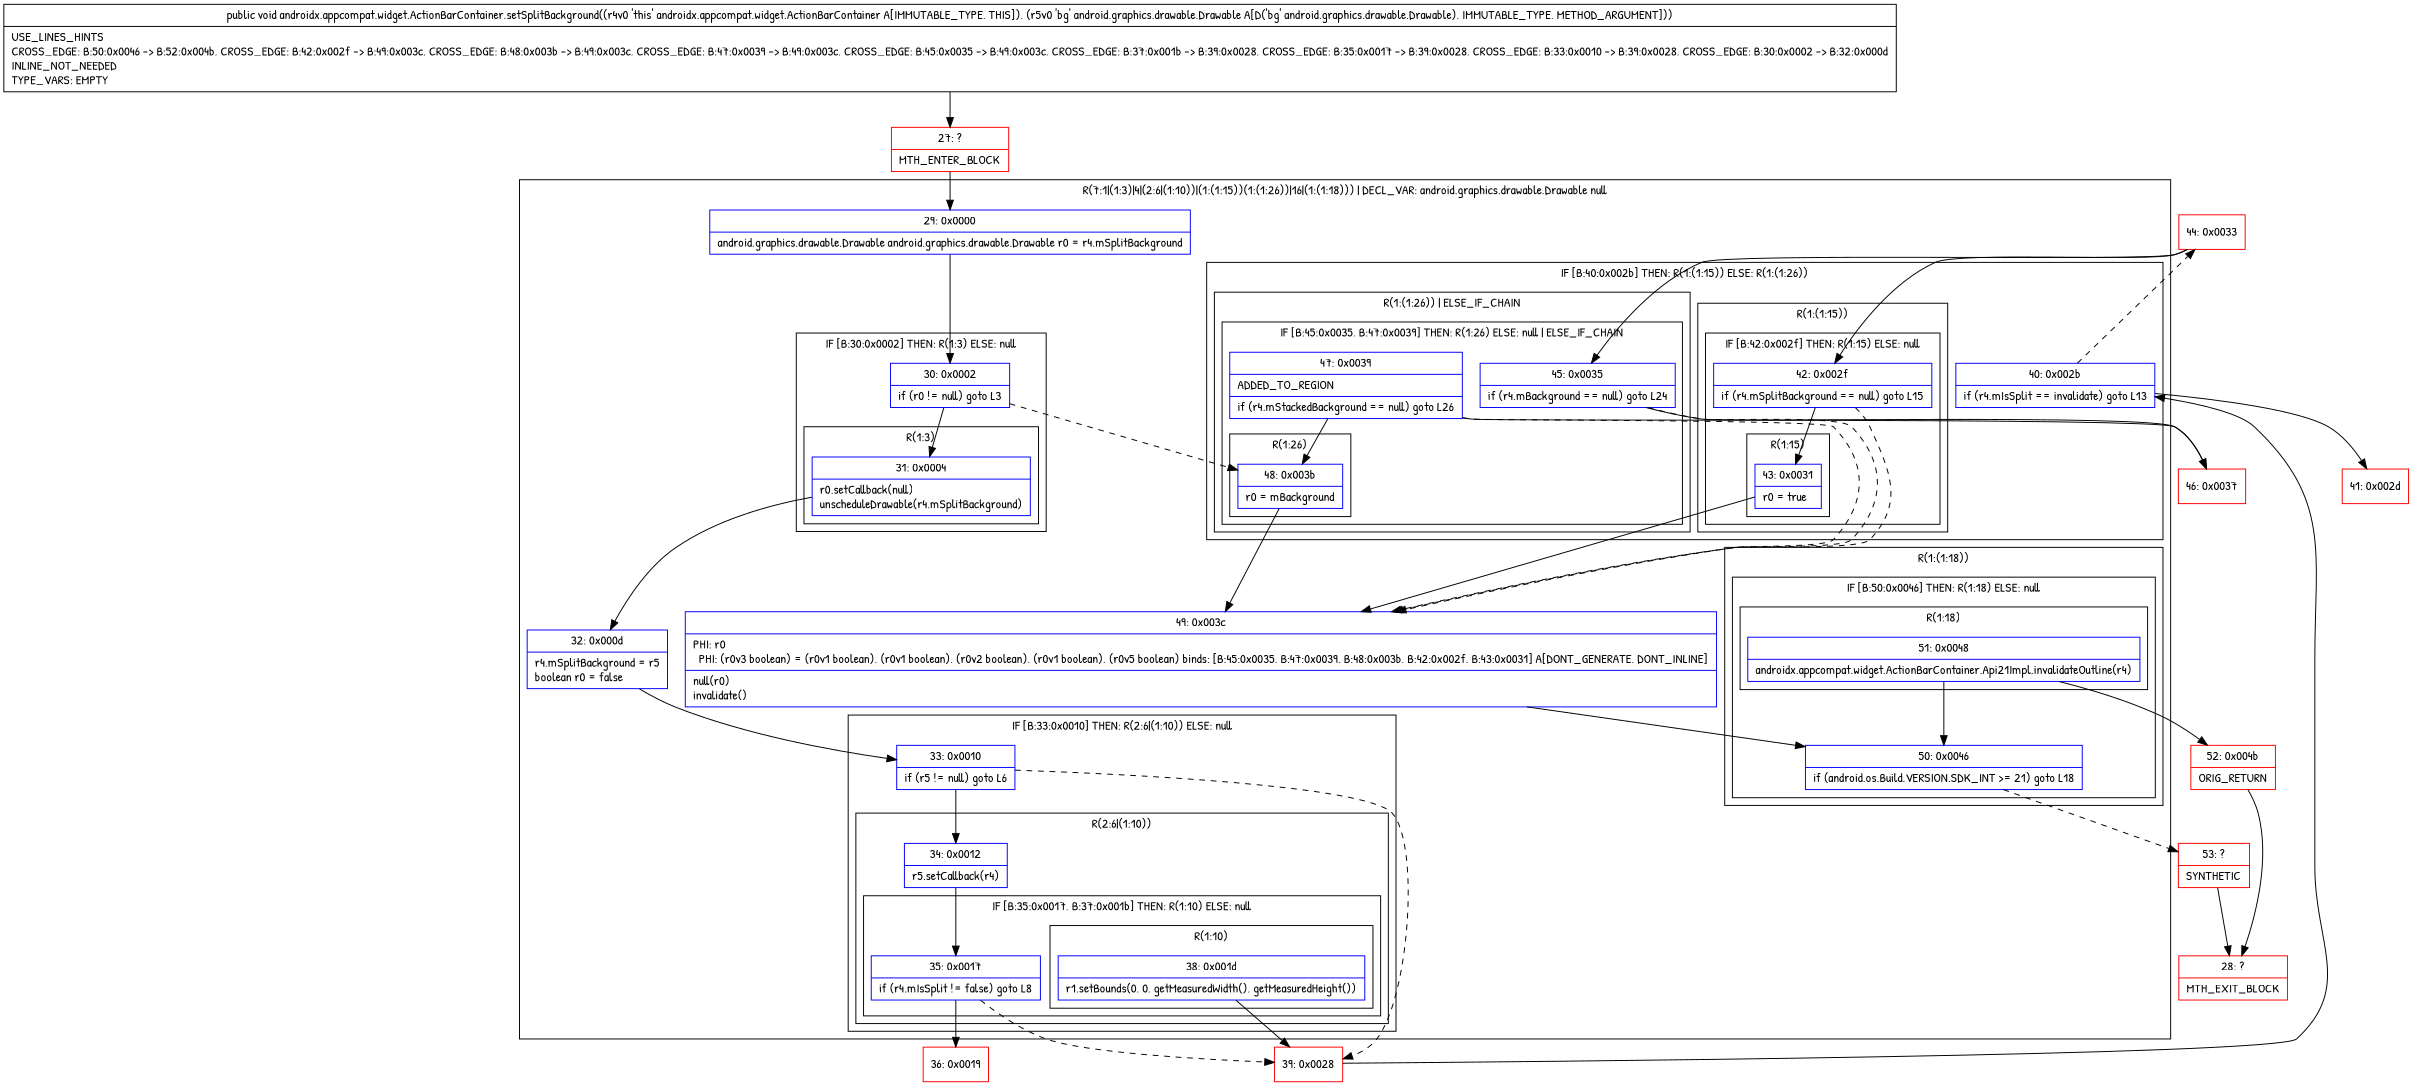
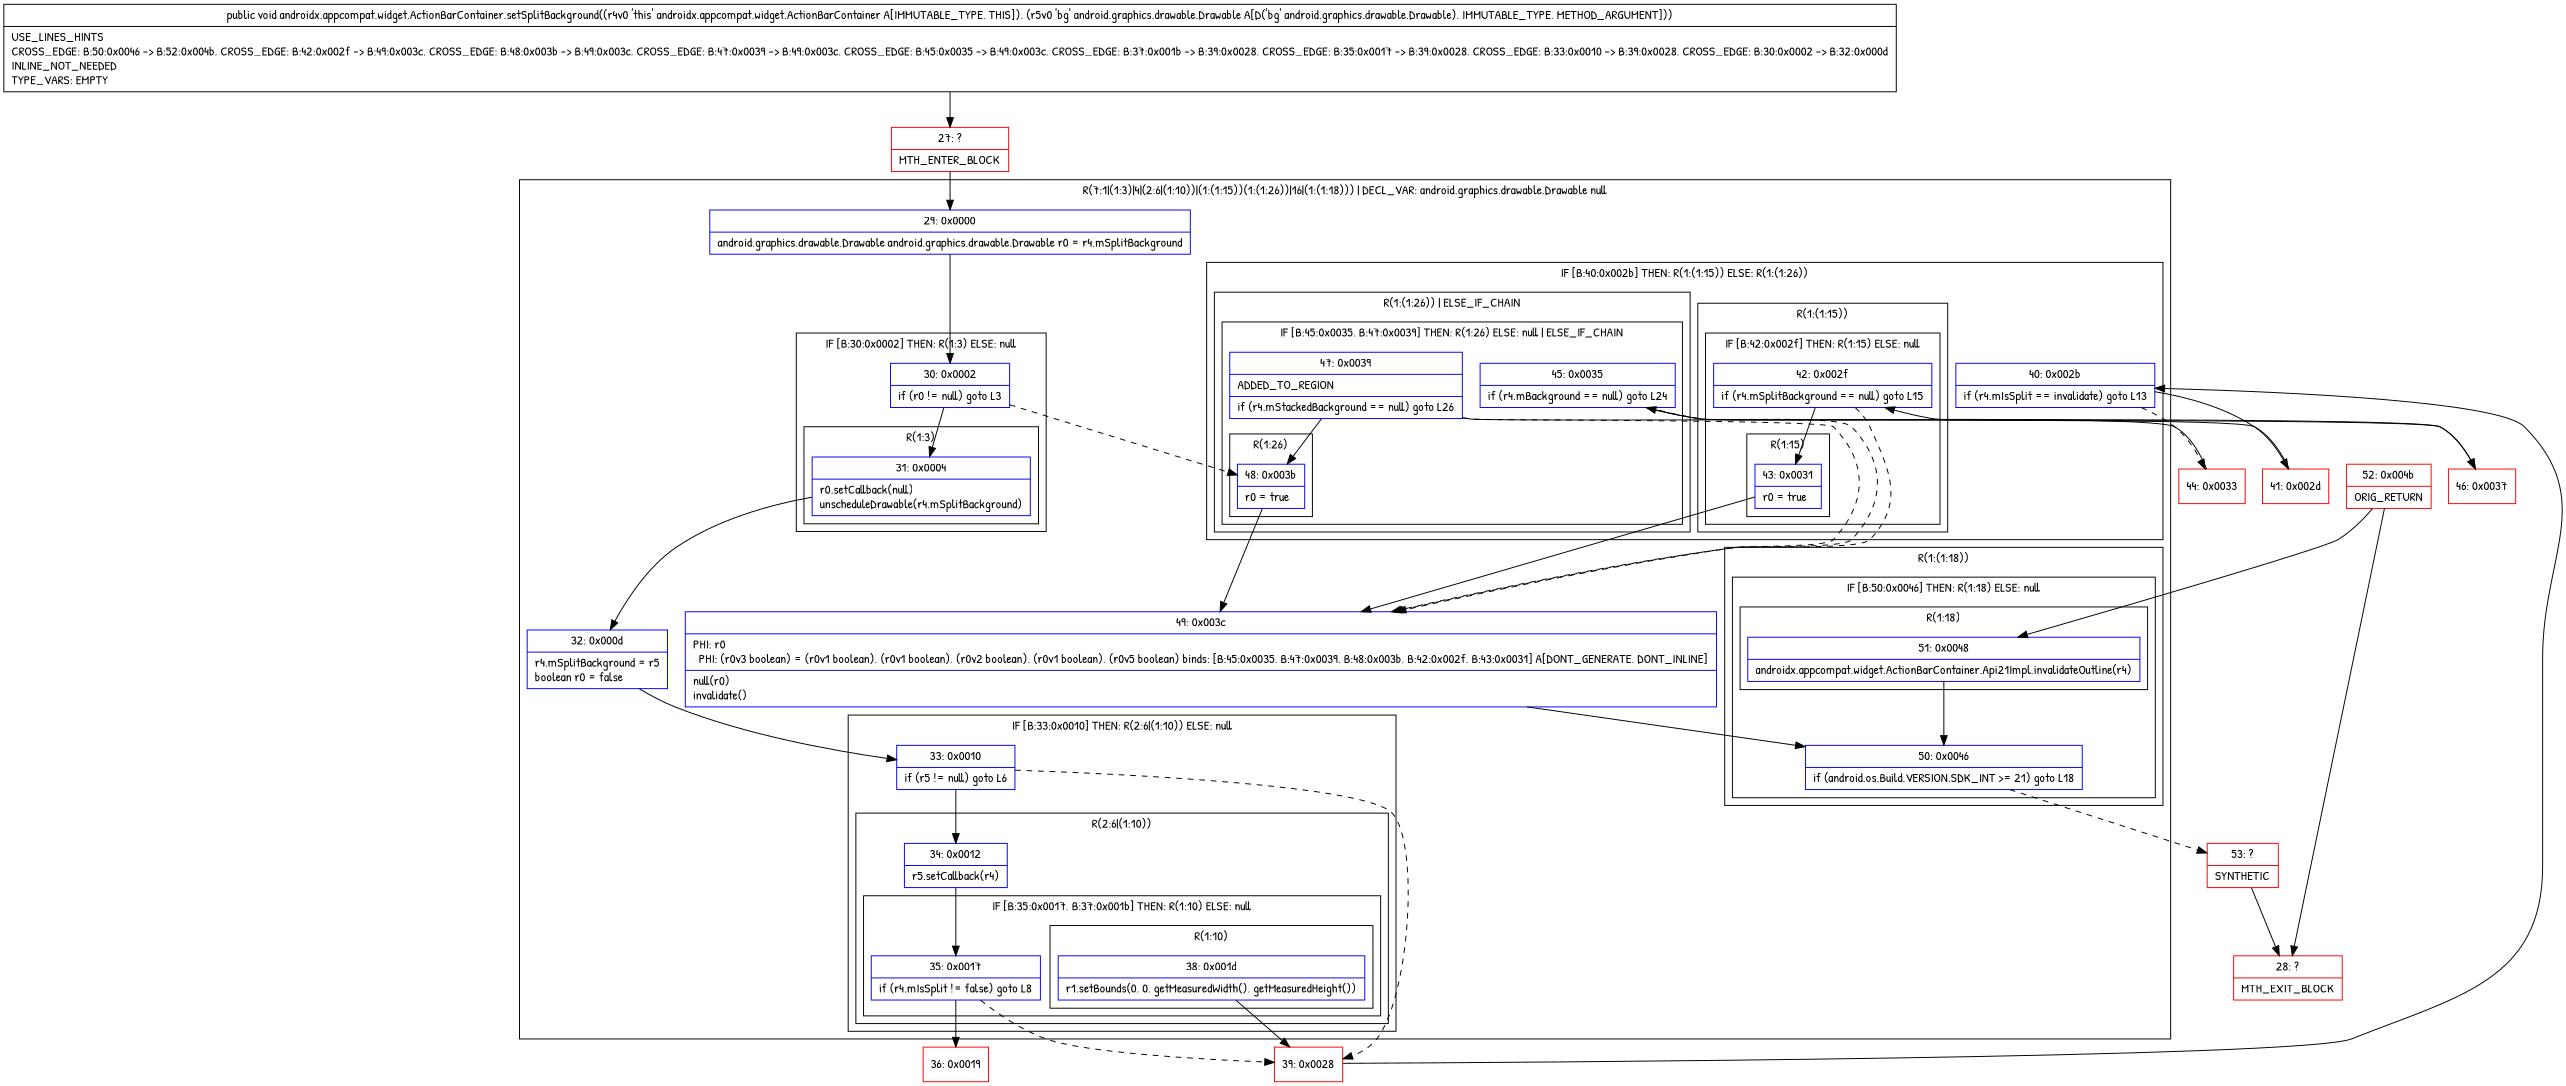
edge "44: 0x0033" -> "42: 0x002f": now "41: 0x002d" -> "42: 0x002f"
node "48: 0x003b": text "r0 = mBackground" -> "r0 = true"
edge "51: 0x0048" -> "52: 0x004b": reversed
